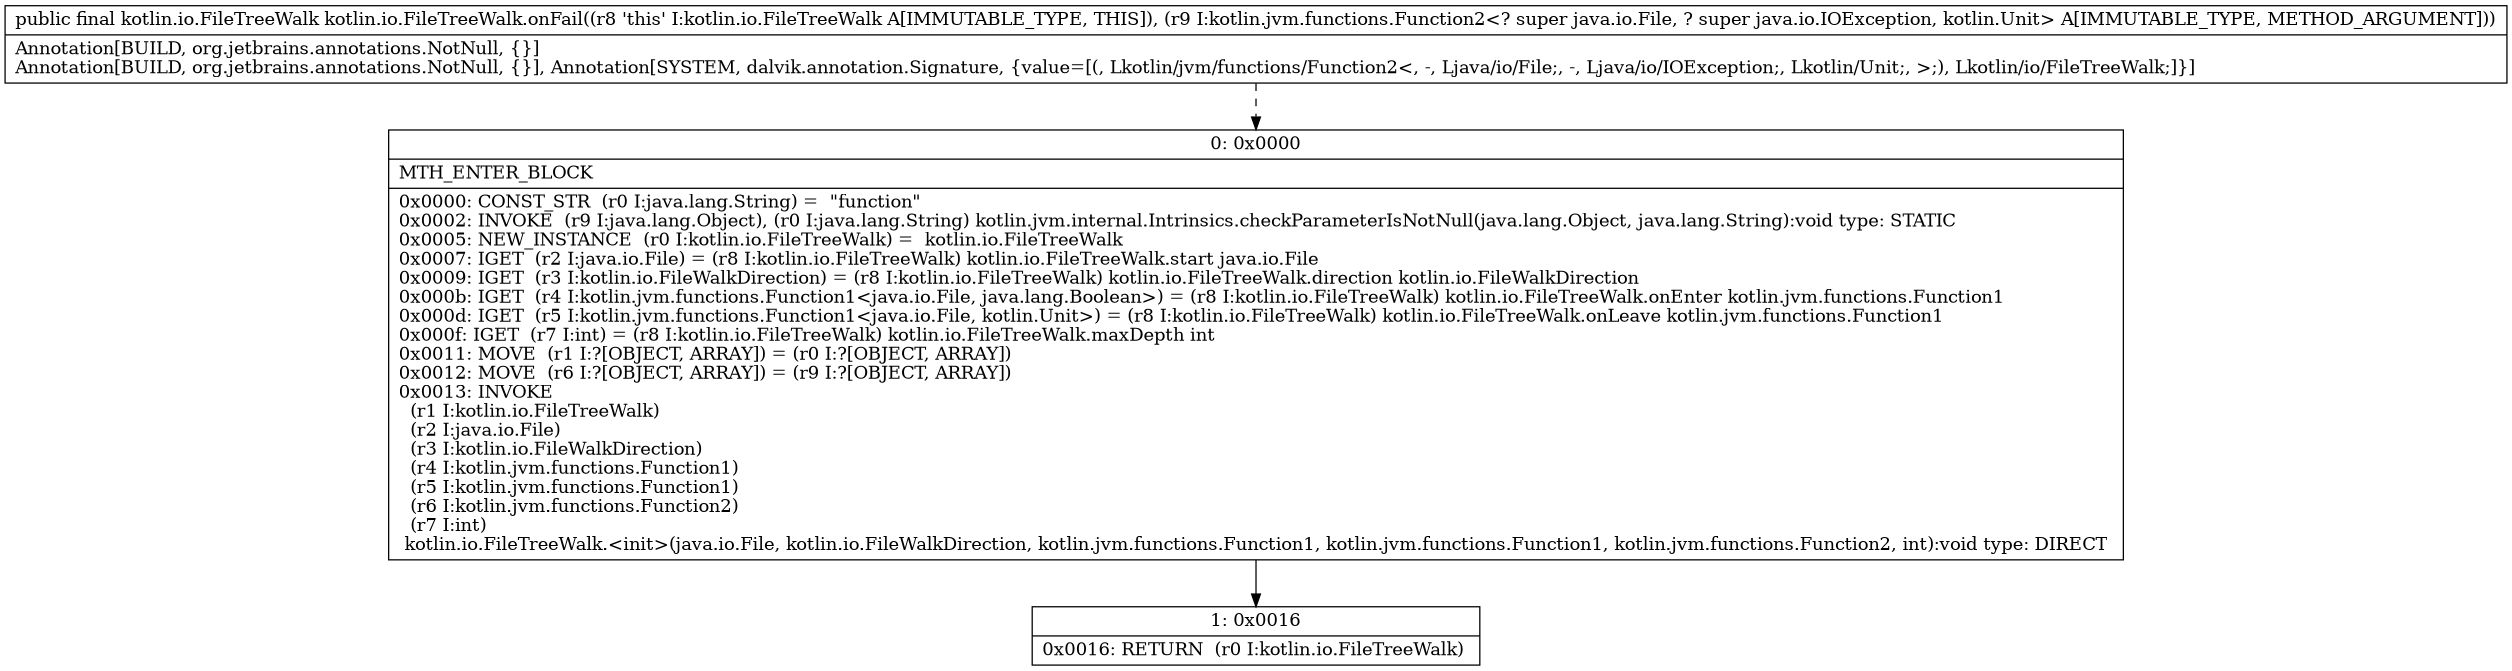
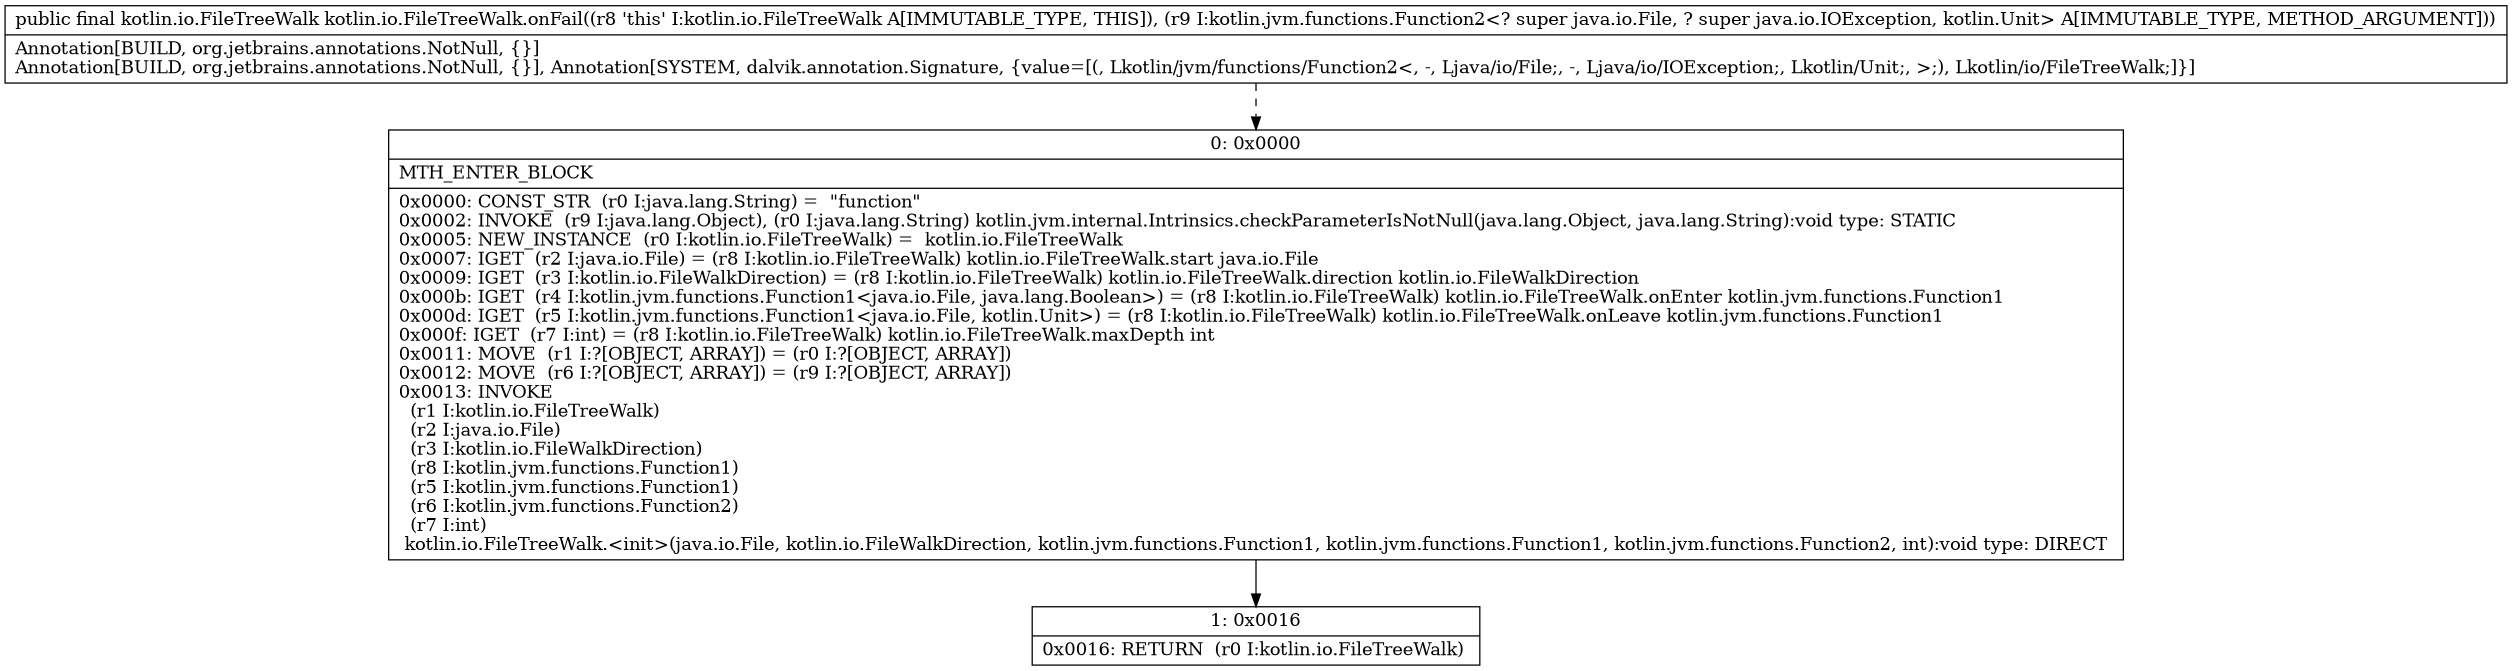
node "0: 0x0000": text "(r4 I:kotlin.jvm.functions.Function1)" -> "(r8 I:kotlin.jvm.functions.Function1)"
